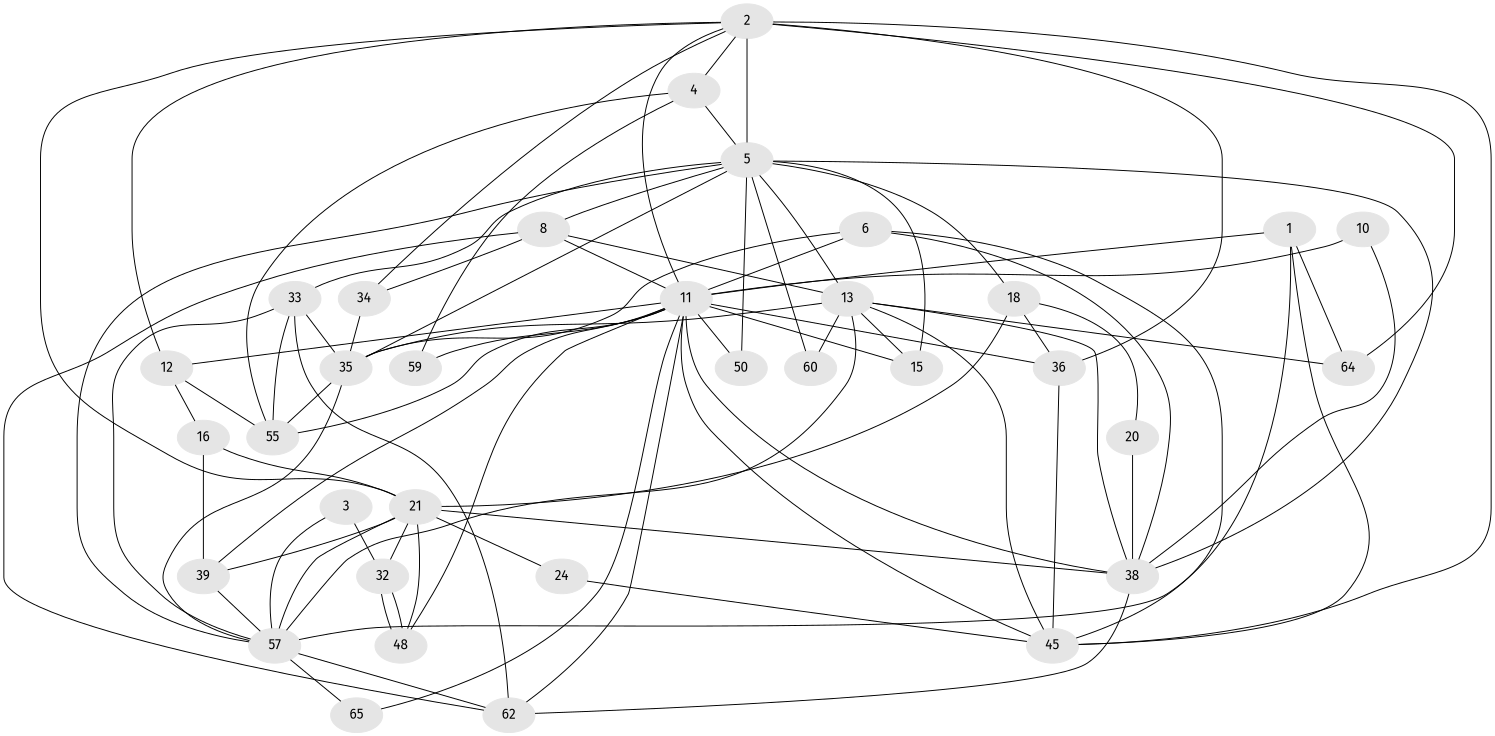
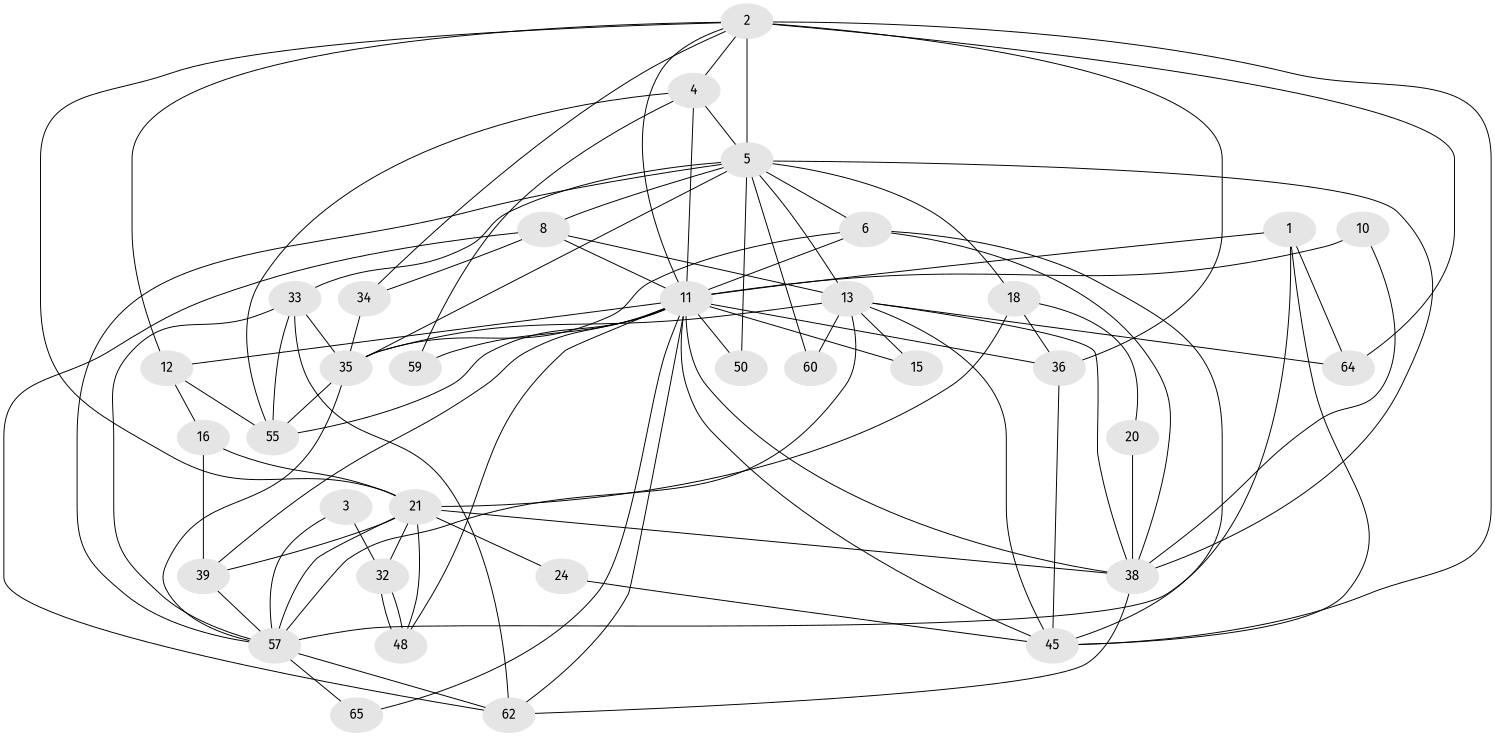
edge "4" -- "11": added
edge "5" -- "15": now "5" -- "6"
